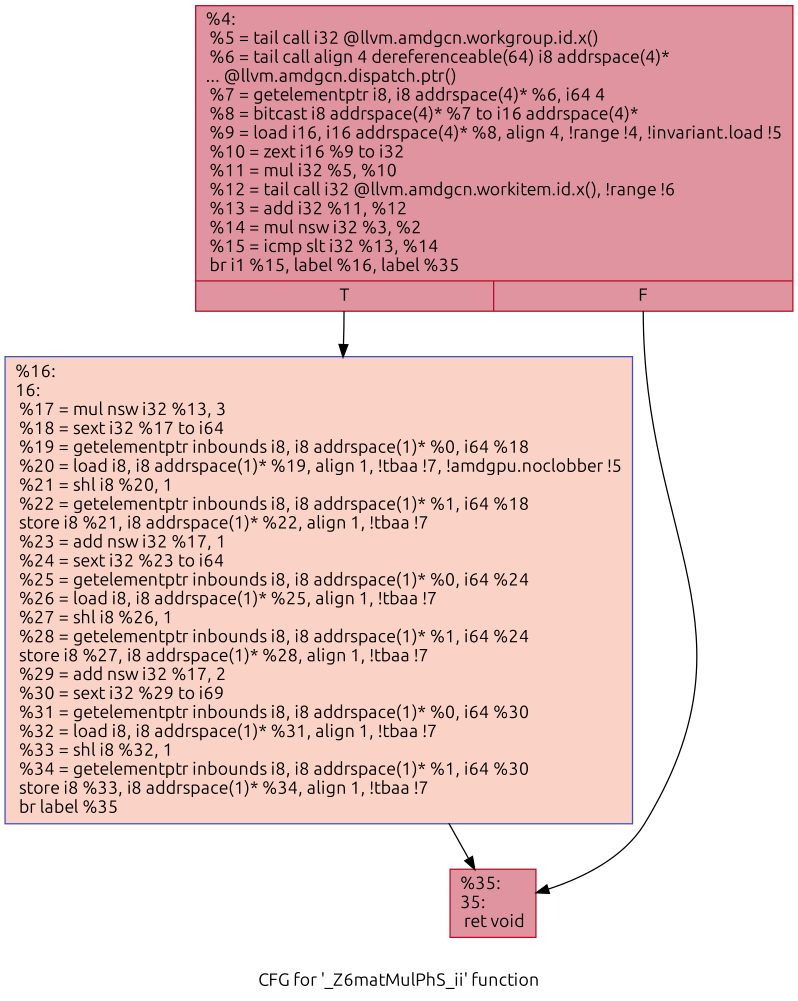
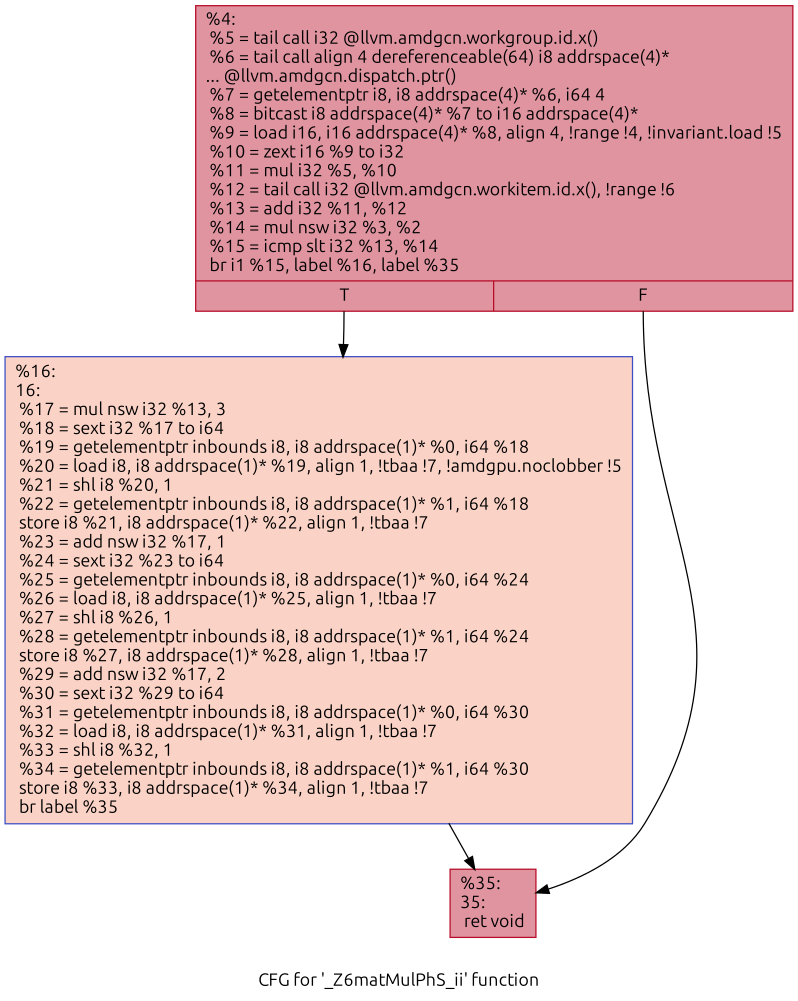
node "%16:": text "%30 = sext i32 %29 to i69" -> "%30 = sext i32 %29 to i64"
